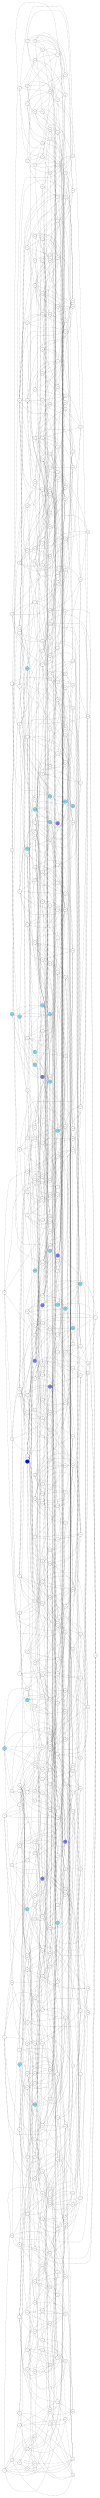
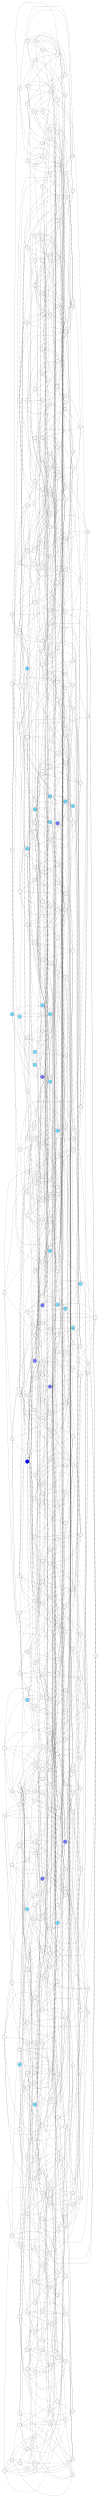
node "127": fillcolor #7777ff -> white
node "188": fillcolor #77ddff -> white
node "16": fillcolor #77ddff -> white
